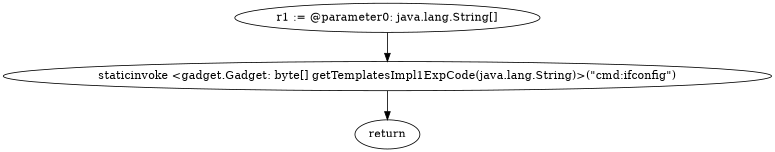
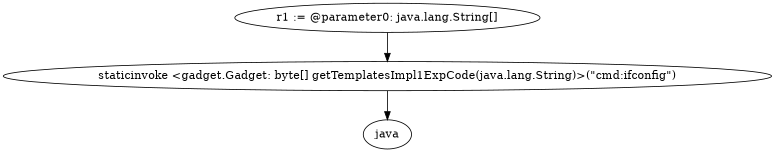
node "return": label "return" -> "java"
